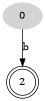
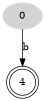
node "2": label "2" -> "4"
